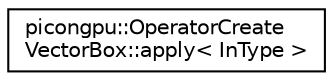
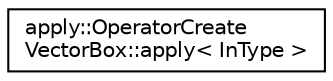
node "picongpu::OperatorCreate VectorBox::apply< InType >": label "picongpu::OperatorCreate VectorBox::apply< InType >" -> "apply::OperatorCreate VectorBox::apply< InType >"
